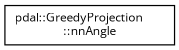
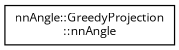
node "pdal::GreedyProjection ::nnAngle": label "pdal::GreedyProjection ::nnAngle" -> "nnAngle::GreedyProjection ::nnAngle"
